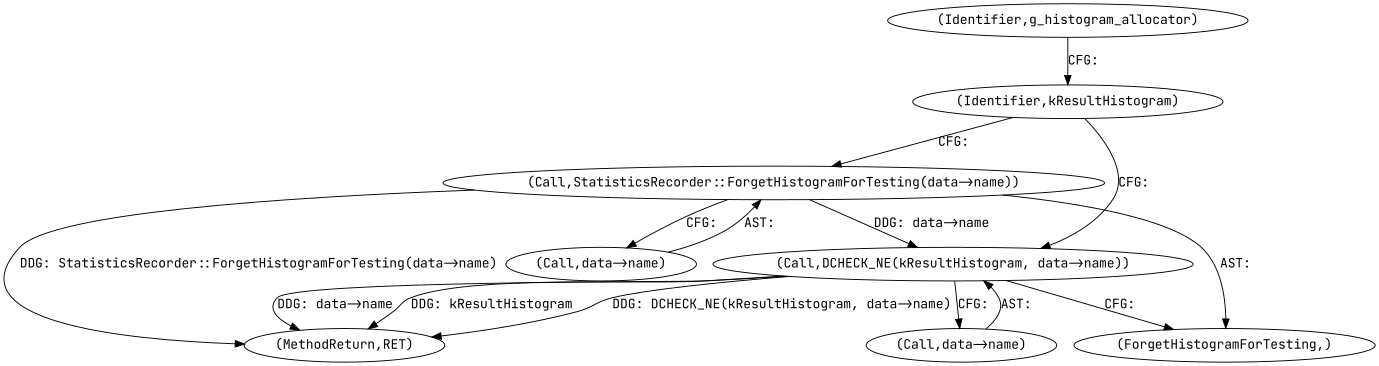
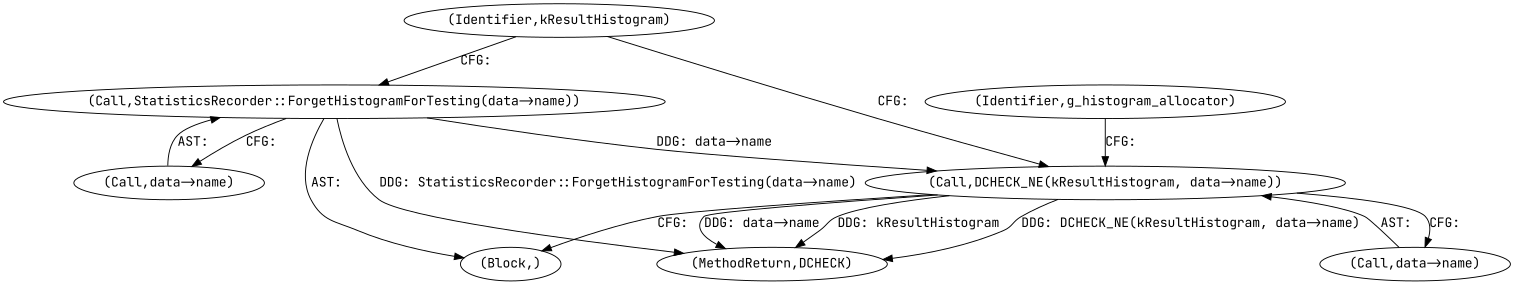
edge "(Identifier,g_histogram_allocator)" -> "(Identifier,kResultHistogram)": now "(Identifier,g_histogram_allocator)" -> "(Call,DCHECK_NE(kResultHistogram, data->name))"
node "(MethodReturn,RET)": label "(MethodReturn,RET)" -> "(MethodReturn,DCHECK)"
node "(ForgetHistogramForTesting,)": label "(ForgetHistogramForTesting,)" -> "(Block,)"
